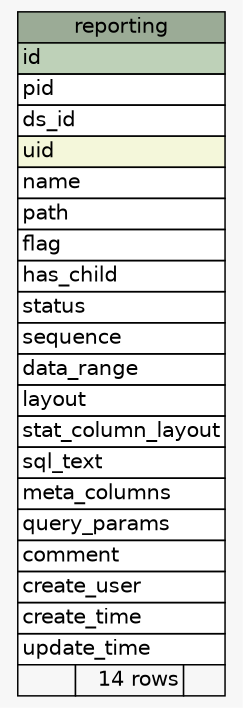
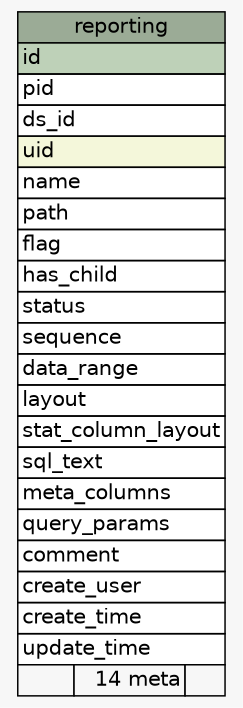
node "reporting": text "14 rows" -> "14 meta"
